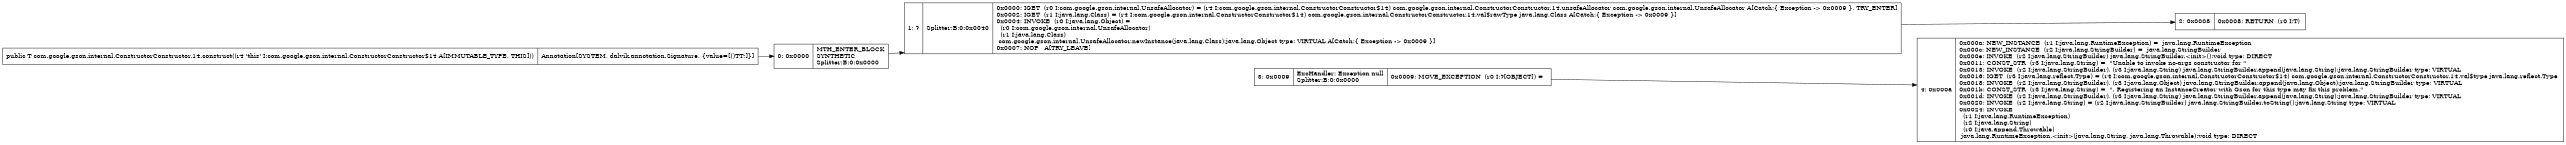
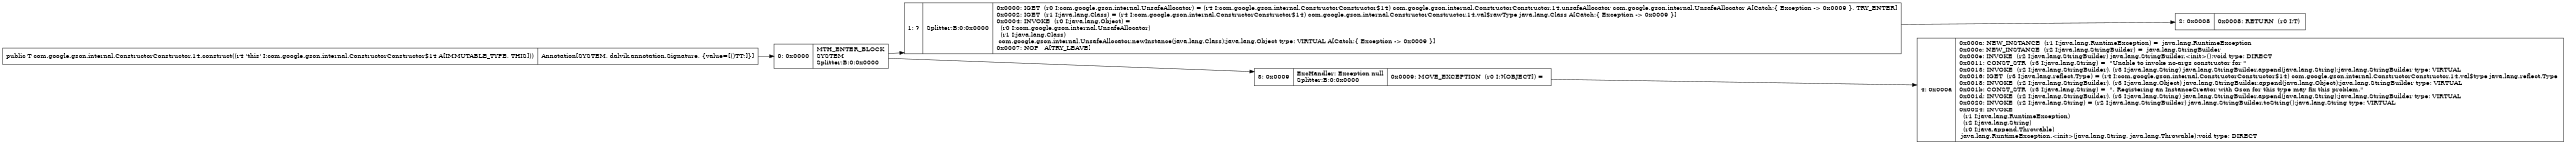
node "1: ?": text "Splitter:B:0:0x0040" -> "Splitter:B:0:0x0000"
node "0: 0x0000": text "SYNTHETIC" -> "SYSTEM"
edge "0: 0x0000" -> "3: 0x0009": added
